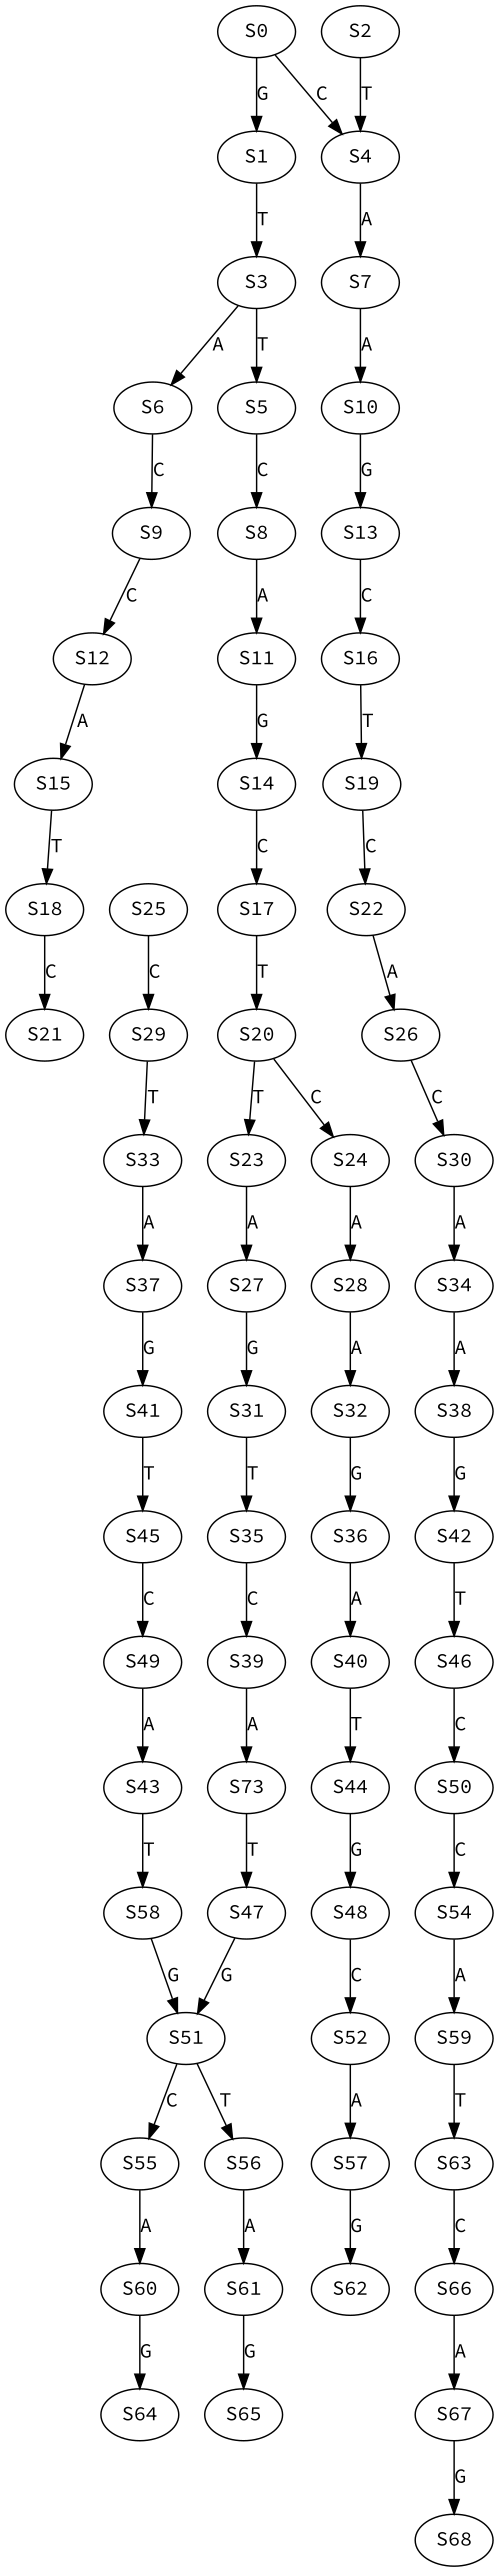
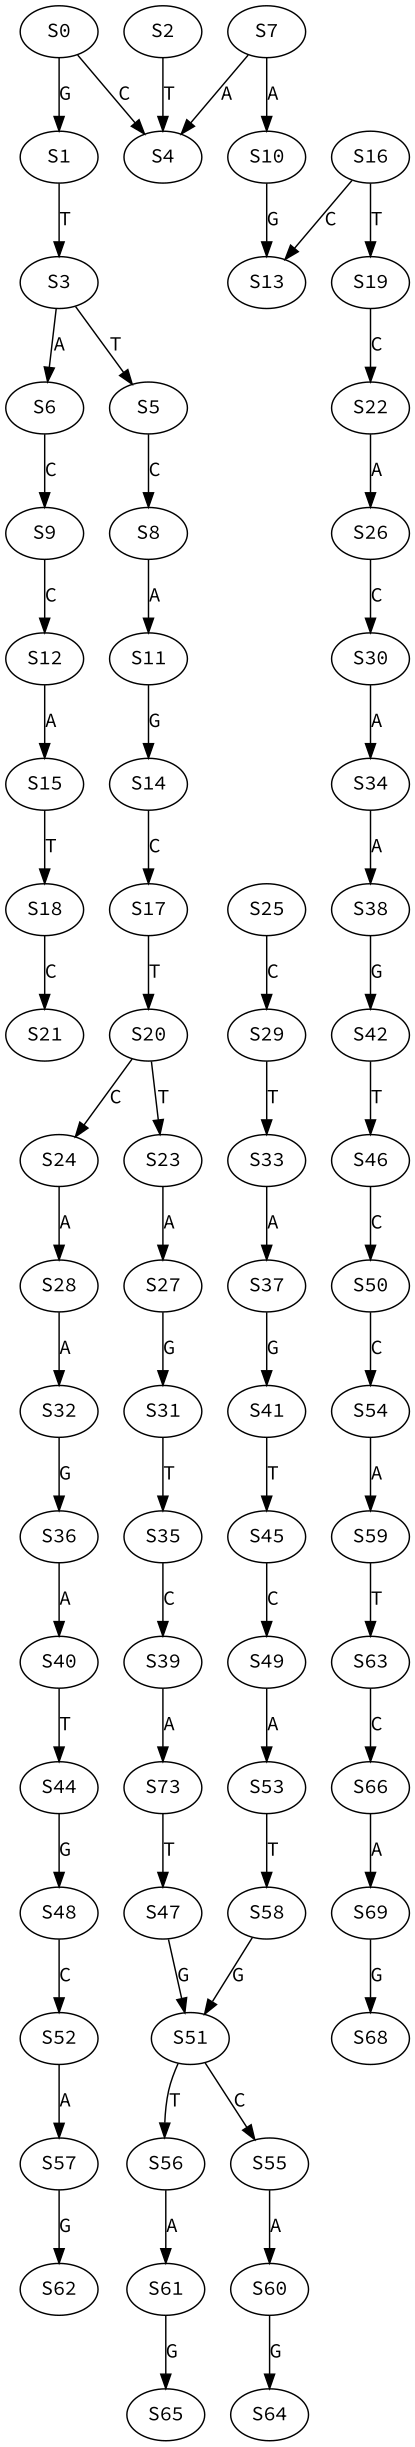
edge "S4" -> "S7": reversed
edge "S13" -> "S16": reversed
node "S43": label "S43" -> "S53"
node "S67": label "S67" -> "S69"
